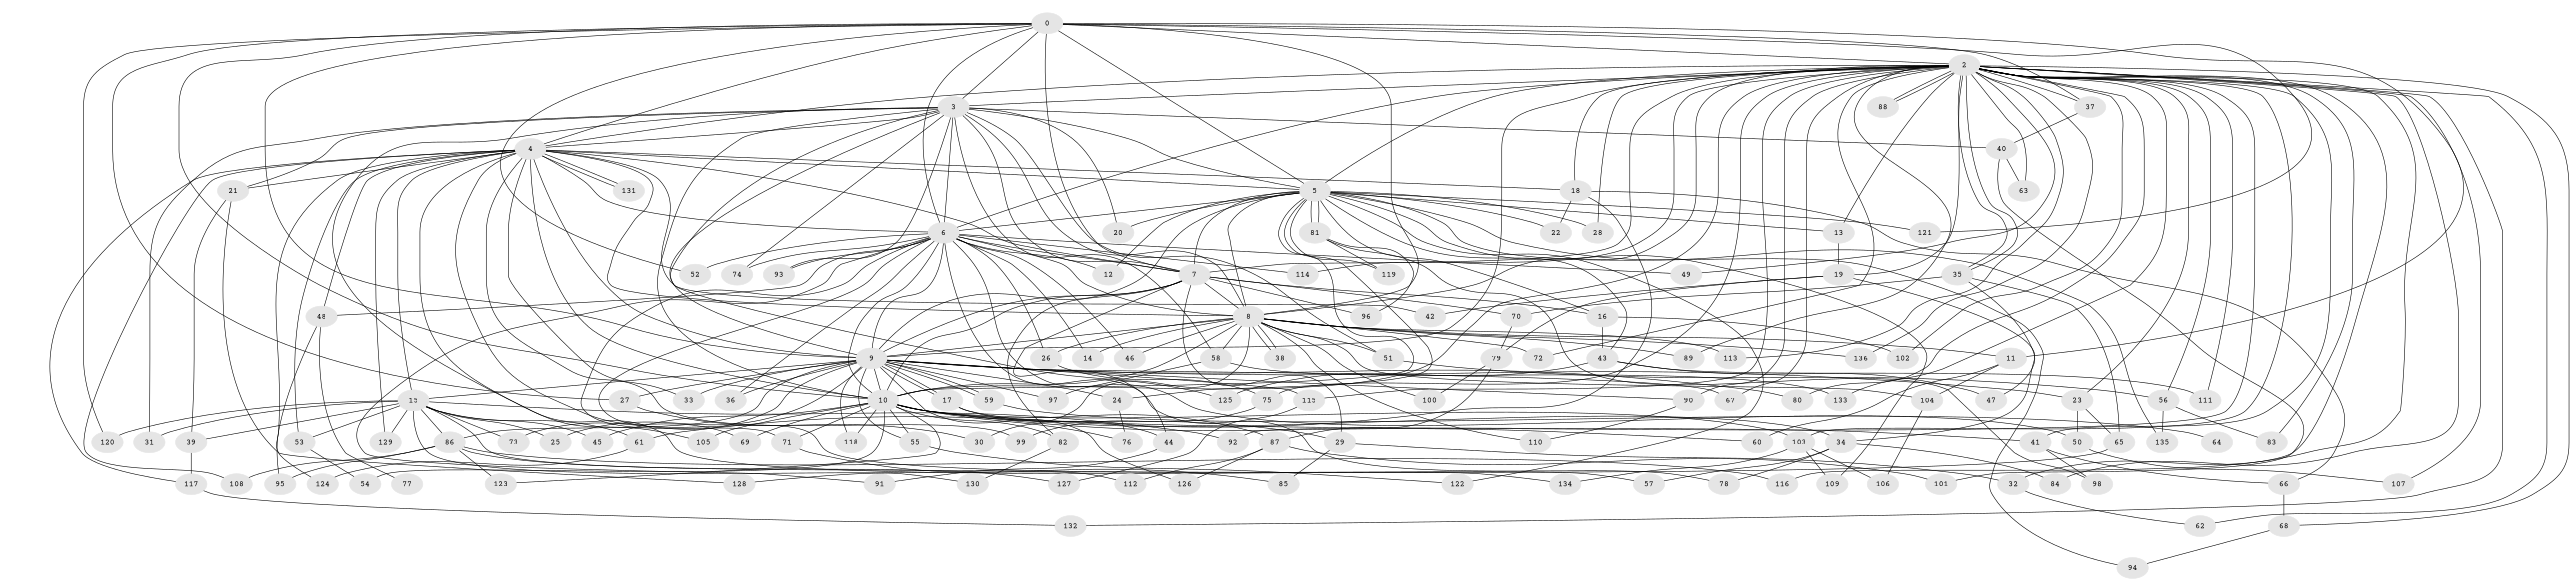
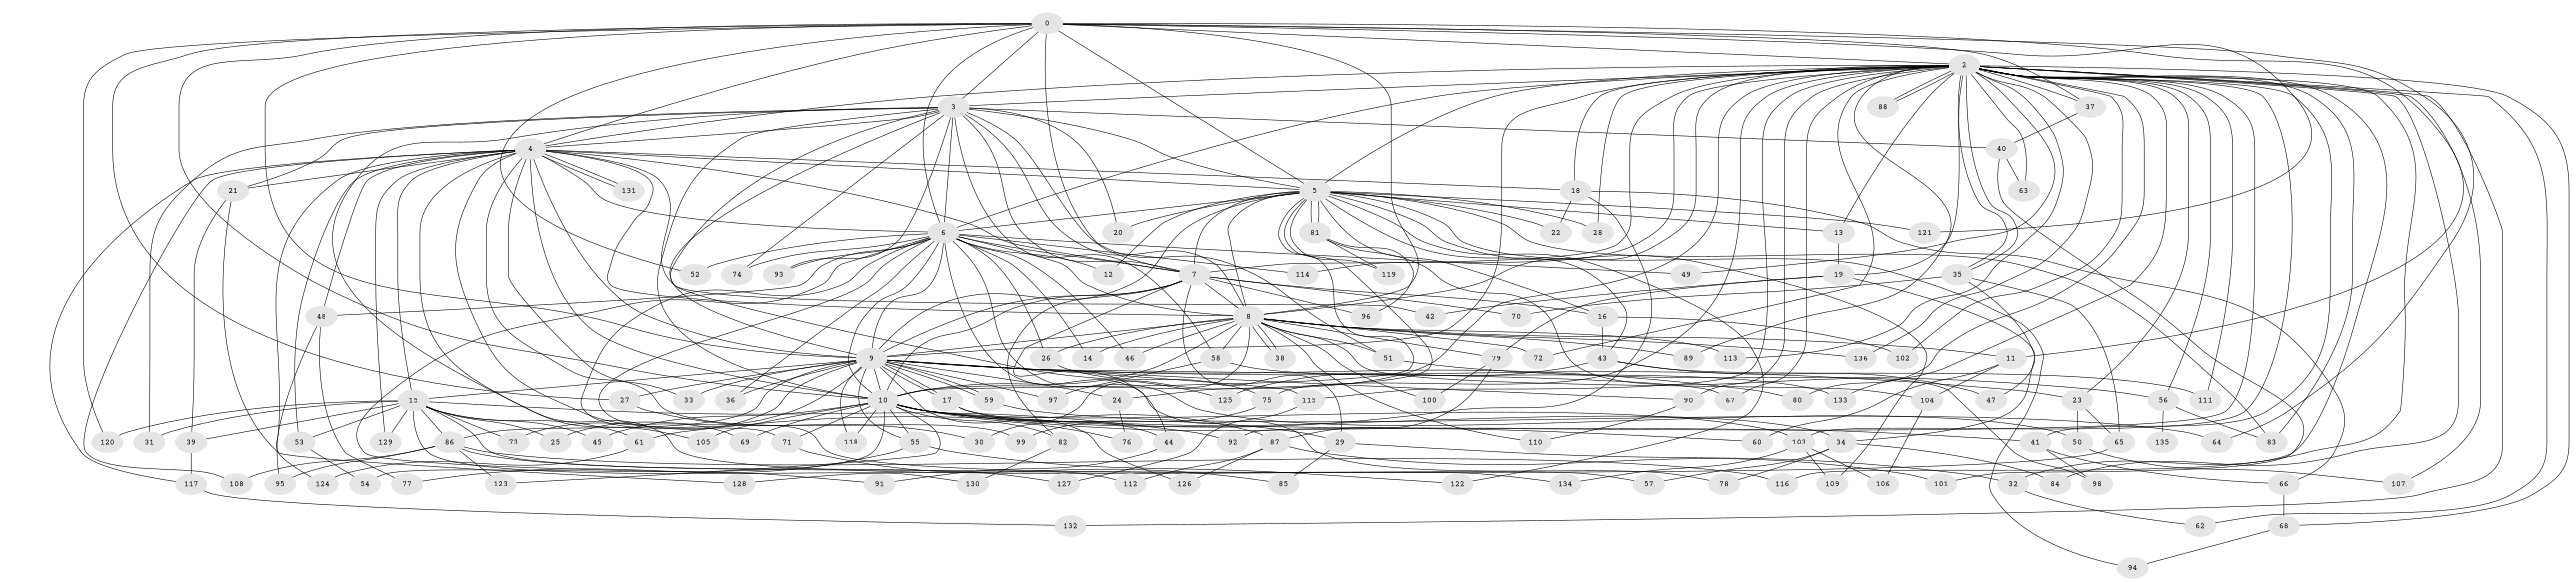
edge "0" -- "64": added
edge "5" -- "135": now "5" -- "83"
edge "70" -- "79": now "8" -- "79"
edge "55" -- "77": added
